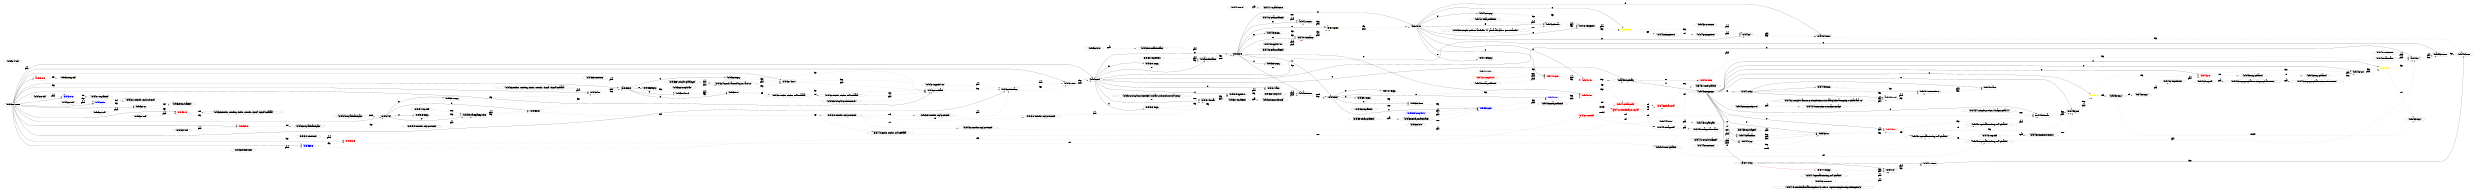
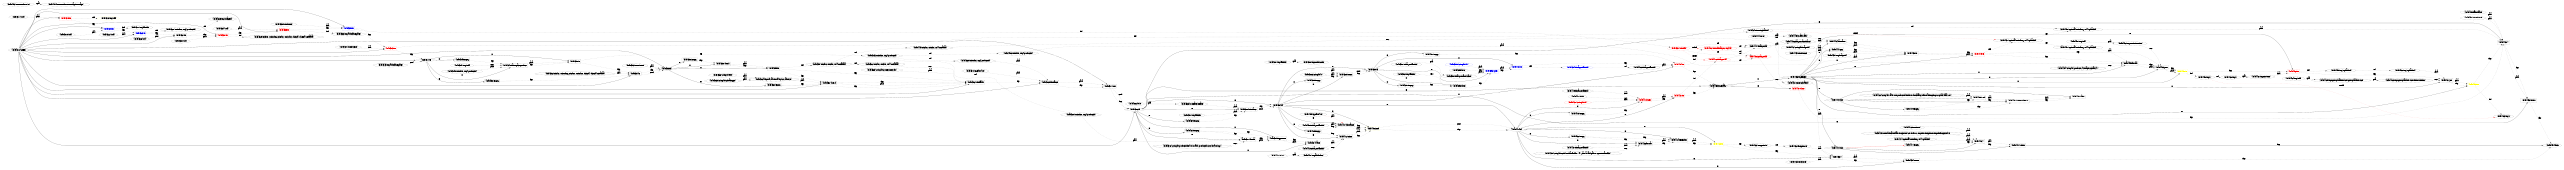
node "(48494394)BinaryIO(file_ish)": added
edge "(48494484)NotFoundError.message(message)" -> "(48494485)Mod": removed, label "para"
